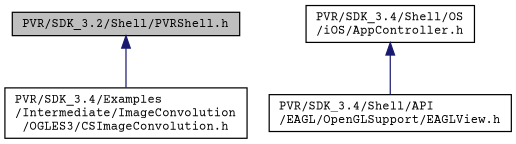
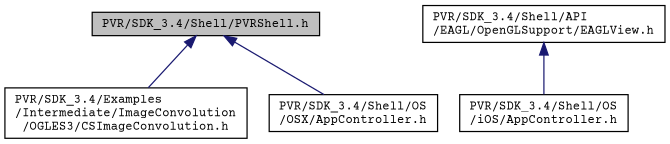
node "PVR/SDK_3.2/Shell/PVRShell.h": label "PVR/SDK_3.2/Shell/PVRShell.h" -> "PVR/SDK_3.4/Shell/PVRShell.h"
edge "PVR/SDK_3.4/Shell/API /EAGL/OpenGLSupport/EAGLView.h" -> "PVR/SDK_3.4/Shell/OS /iOS/AppController.h": reversed
node "PVR/SDK_3.4/Shell/OS /OSX/AppController.h": added
